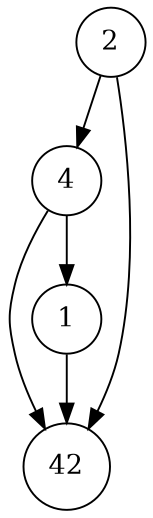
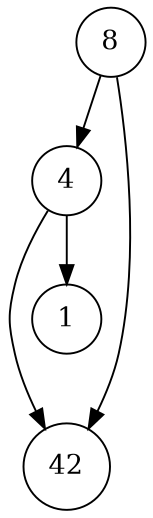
node "2": label "2" -> "8"
edge "1" -> "42": removed
